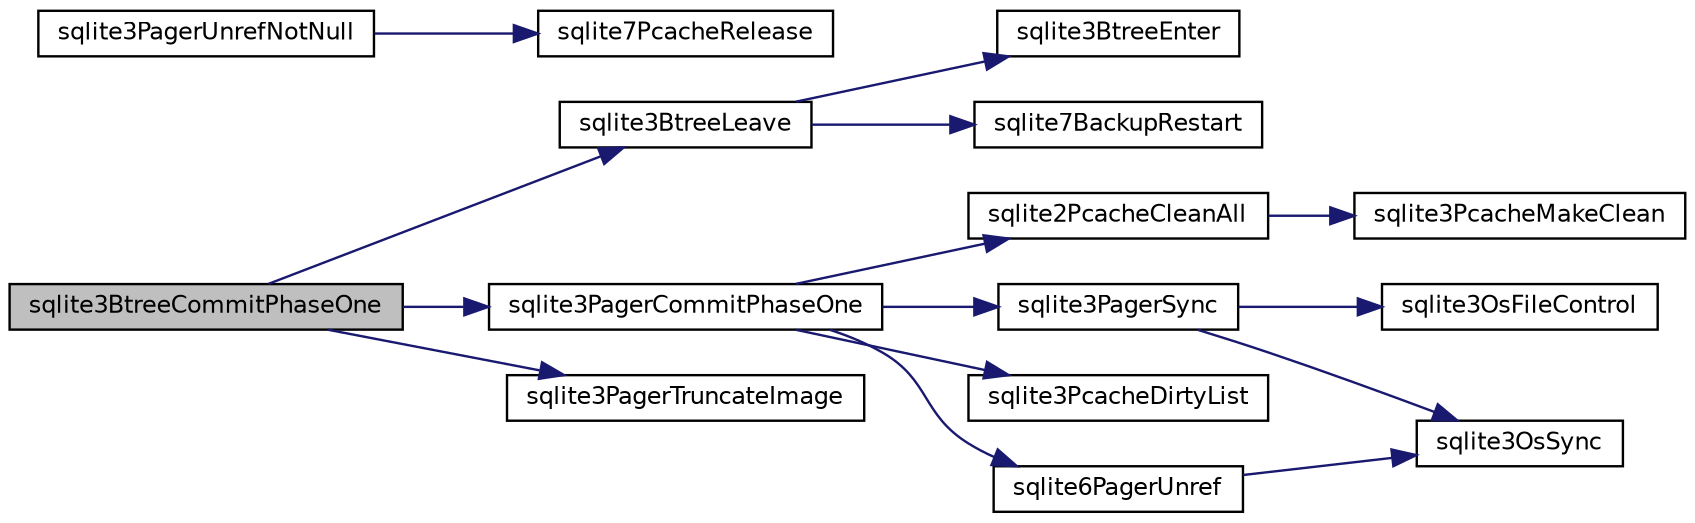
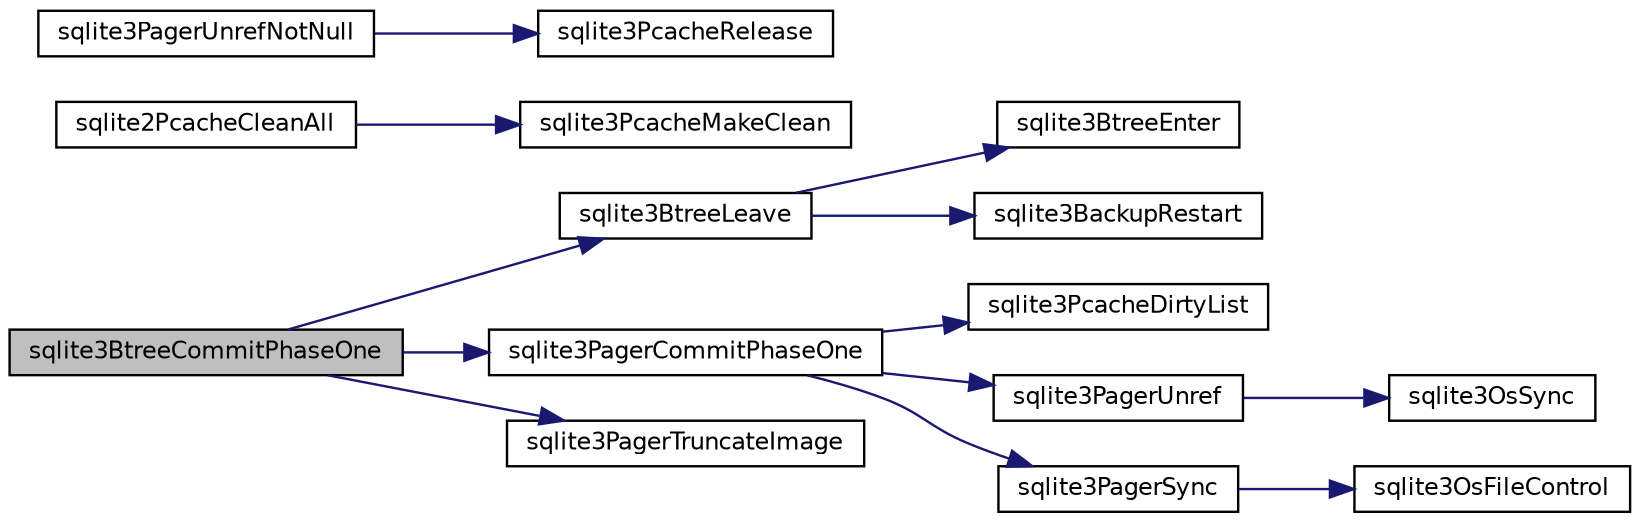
node "sqlite7PcacheRelease": label "sqlite7PcacheRelease" -> "sqlite3PcacheRelease"
node "sqlite7BackupRestart": label "sqlite7BackupRestart" -> "sqlite3BackupRestart"
edge "sqlite3PagerCommitPhaseOne" -> "sqlite2PcacheCleanAll": removed
edge "sqlite3PagerSync" -> "sqlite3OsSync": removed
node "sqlite6PagerUnref": label "sqlite6PagerUnref" -> "sqlite3PagerUnref"
